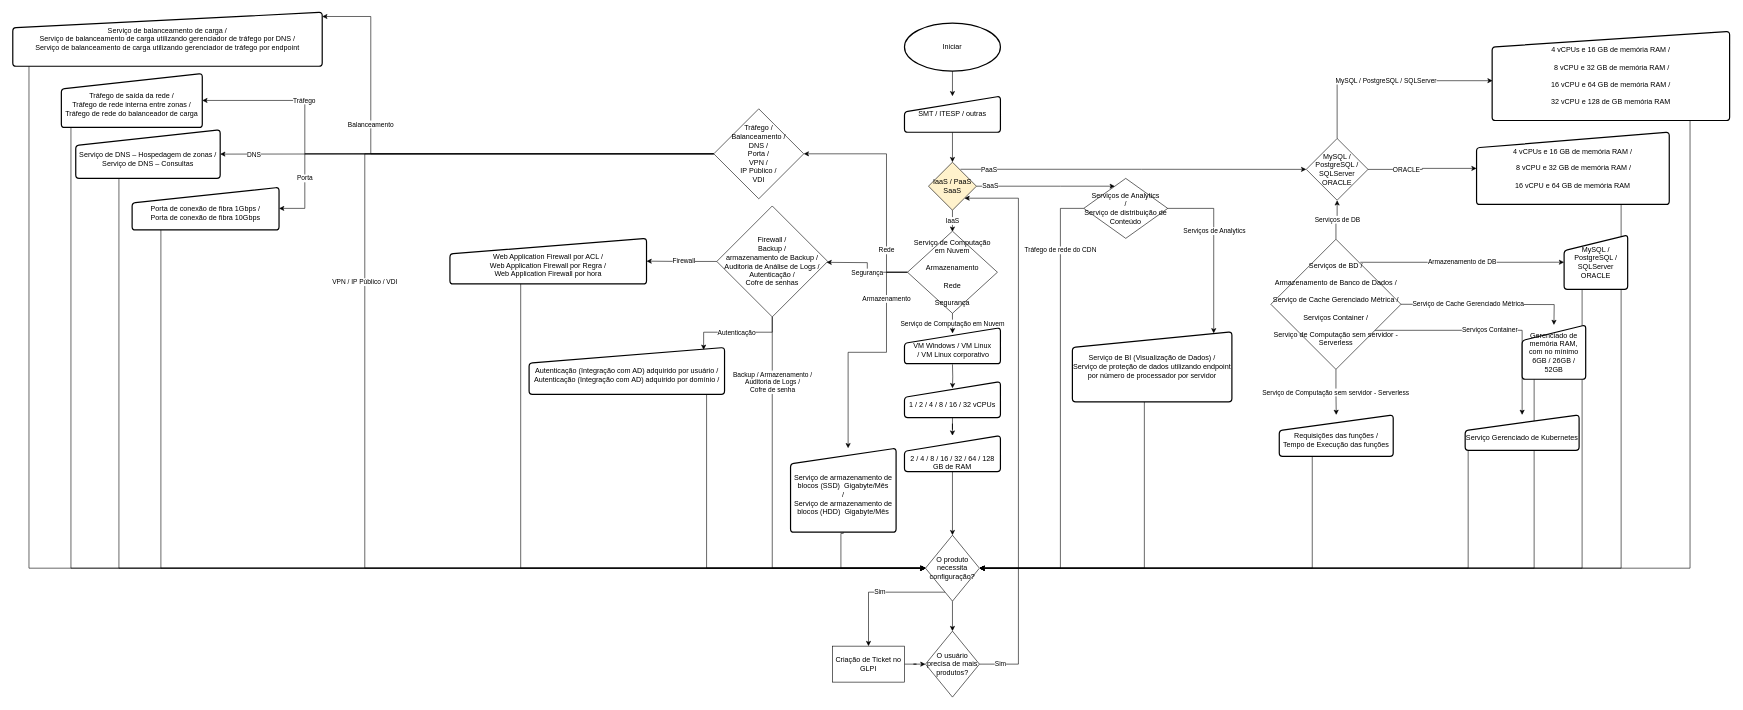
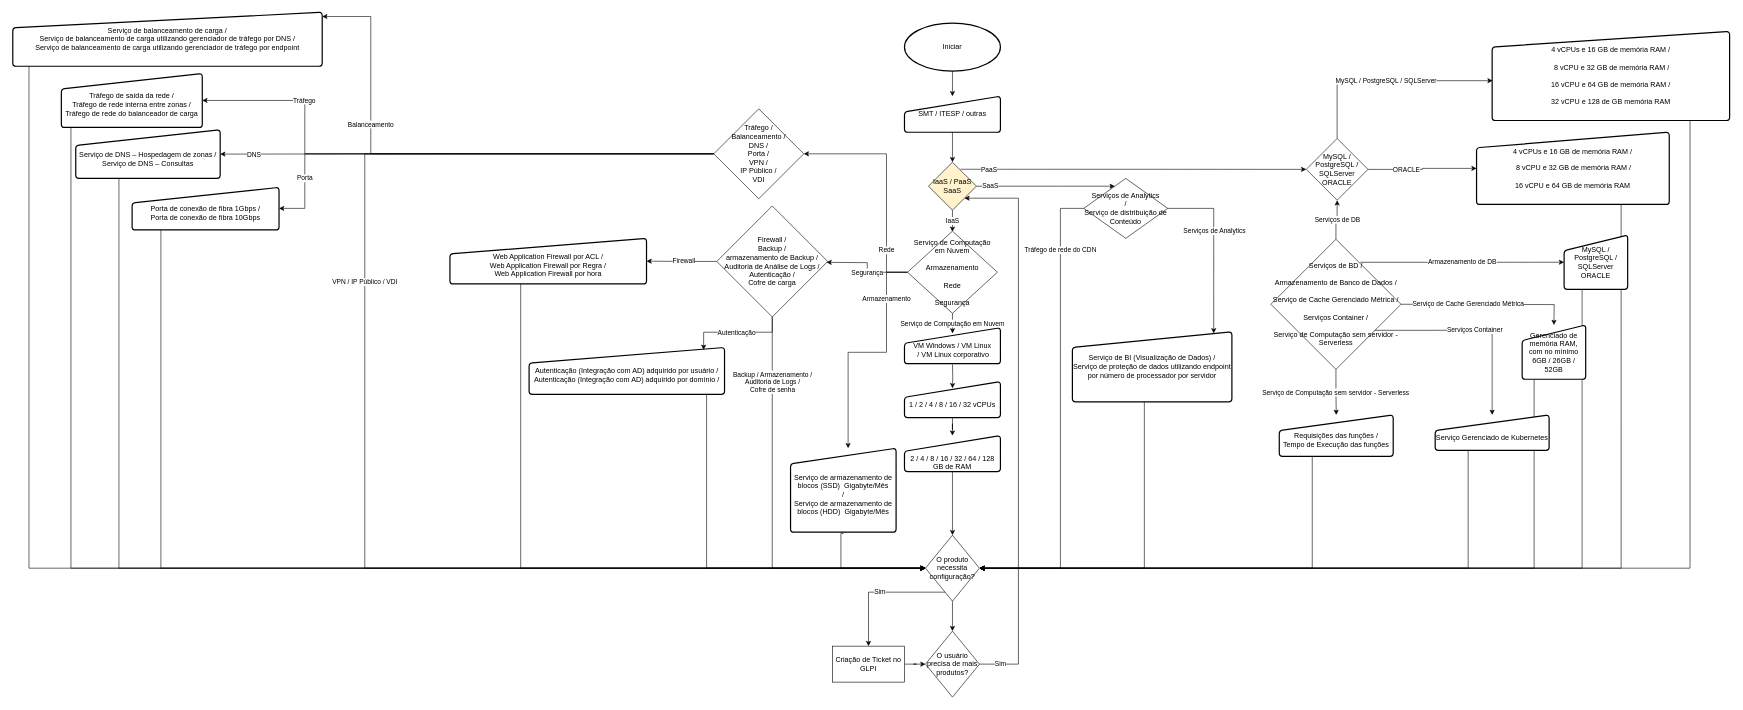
node "Firewall / Backup / armazenamento de Backup / Auditoria de Análise de Logs / Autenticação / Cofre de senhas": label "Firewall / Backup / armazenamento de Backup / Auditoria de Análise de Logs / Autenticação / Cofre de senhas" -> "Firewall / Backup / armazenamento de Backup / Auditoria de Análise de Logs / Autenticação / Cofre de carga"
node "Serviço Gerenciado de Kubernetes": moved (1523, 433) -> (1493, 433)
